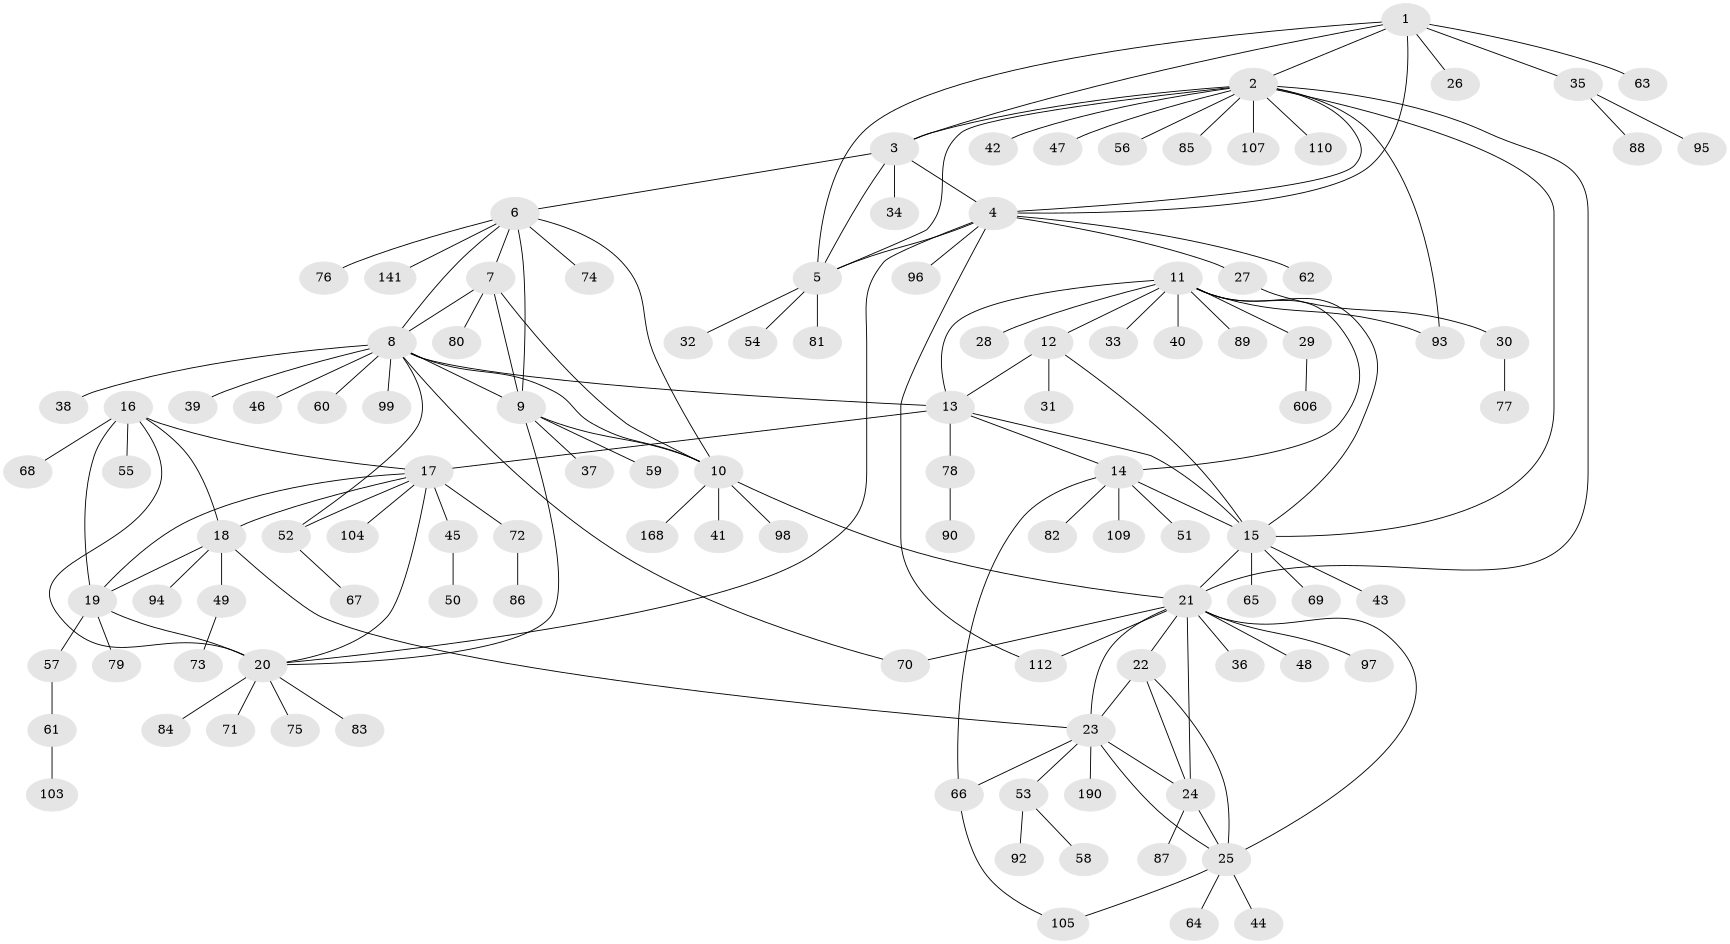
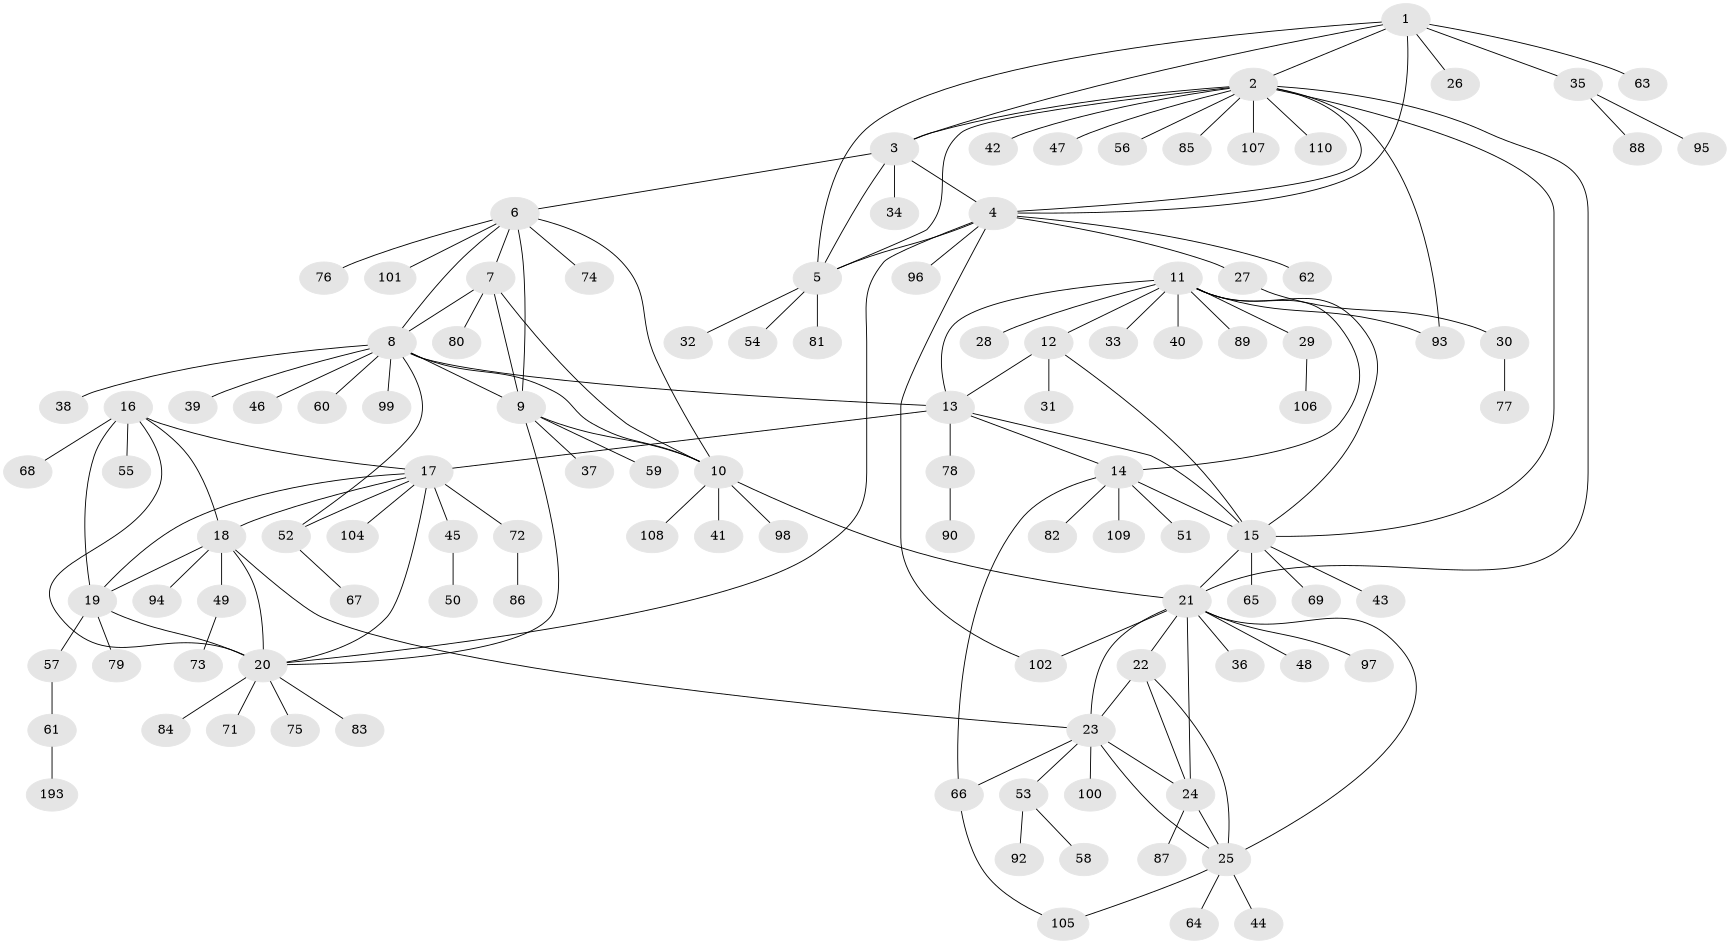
node "141": label "141" -> "101"
node "606": label "606" -> "106"
node "168": label "168" -> "108"
edge "18" -- "20": added
node "70": removed
node "112": label "112" -> "102"
node "103": label "103" -> "193"
node "190": label "190" -> "100"
